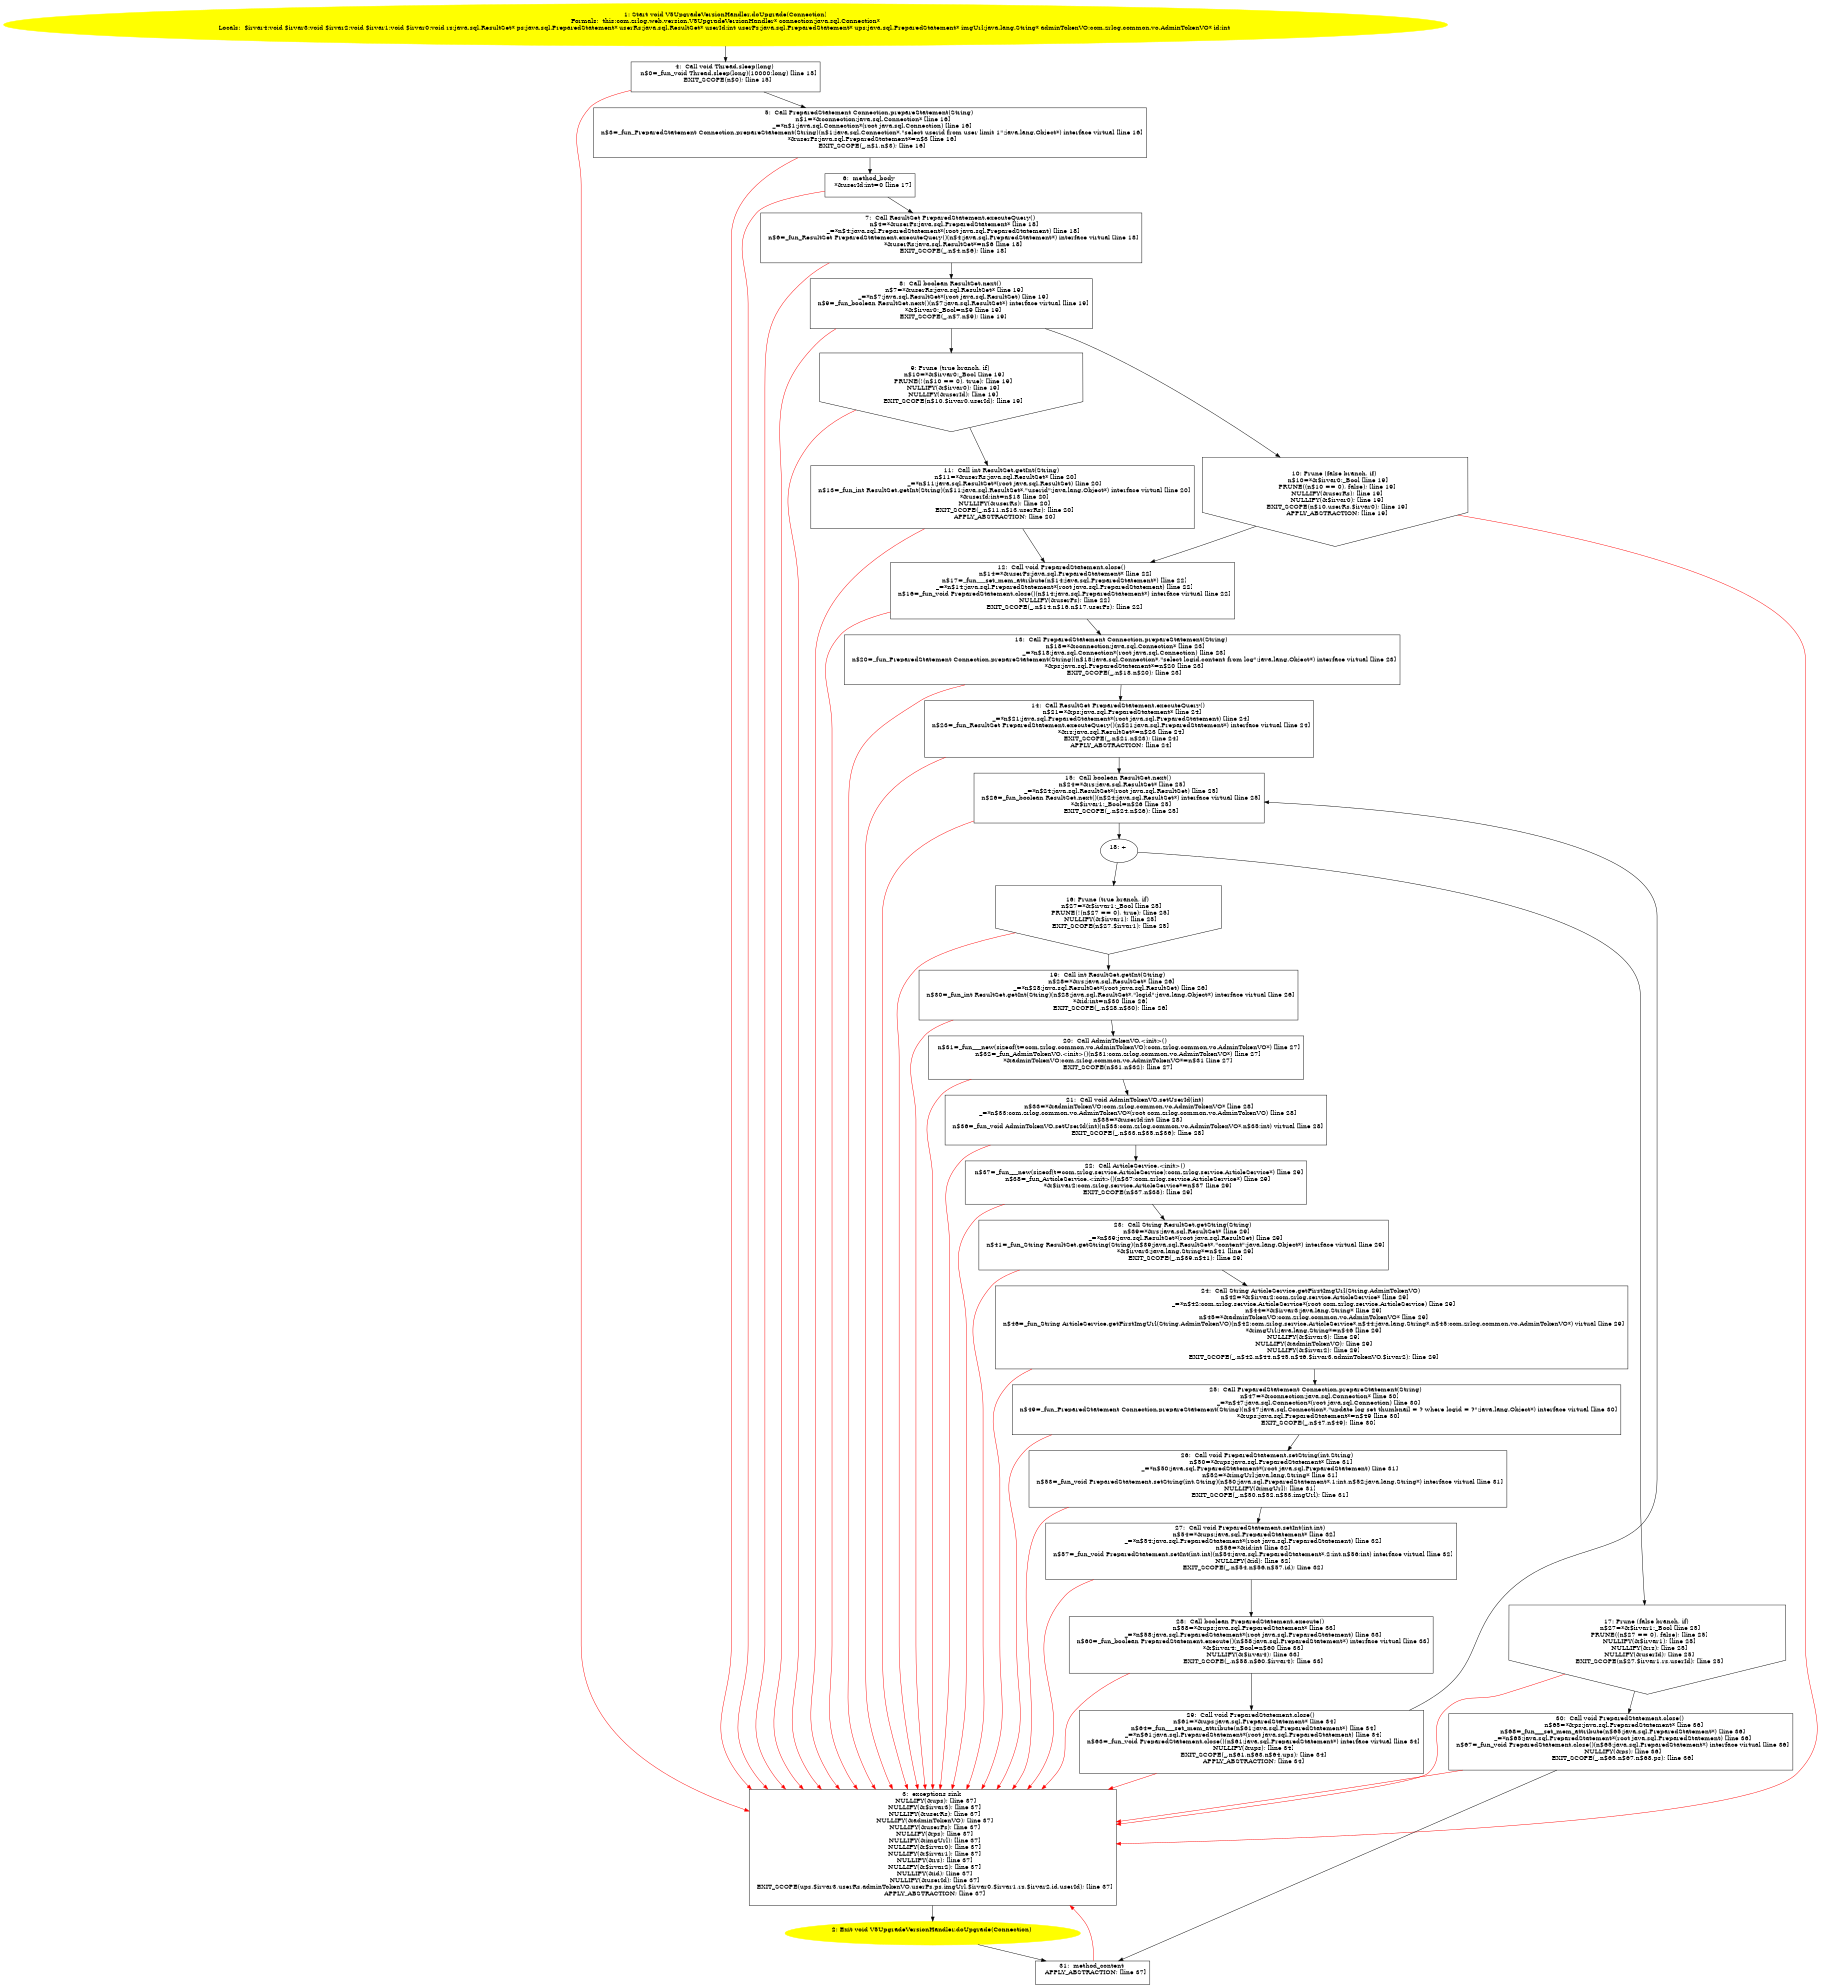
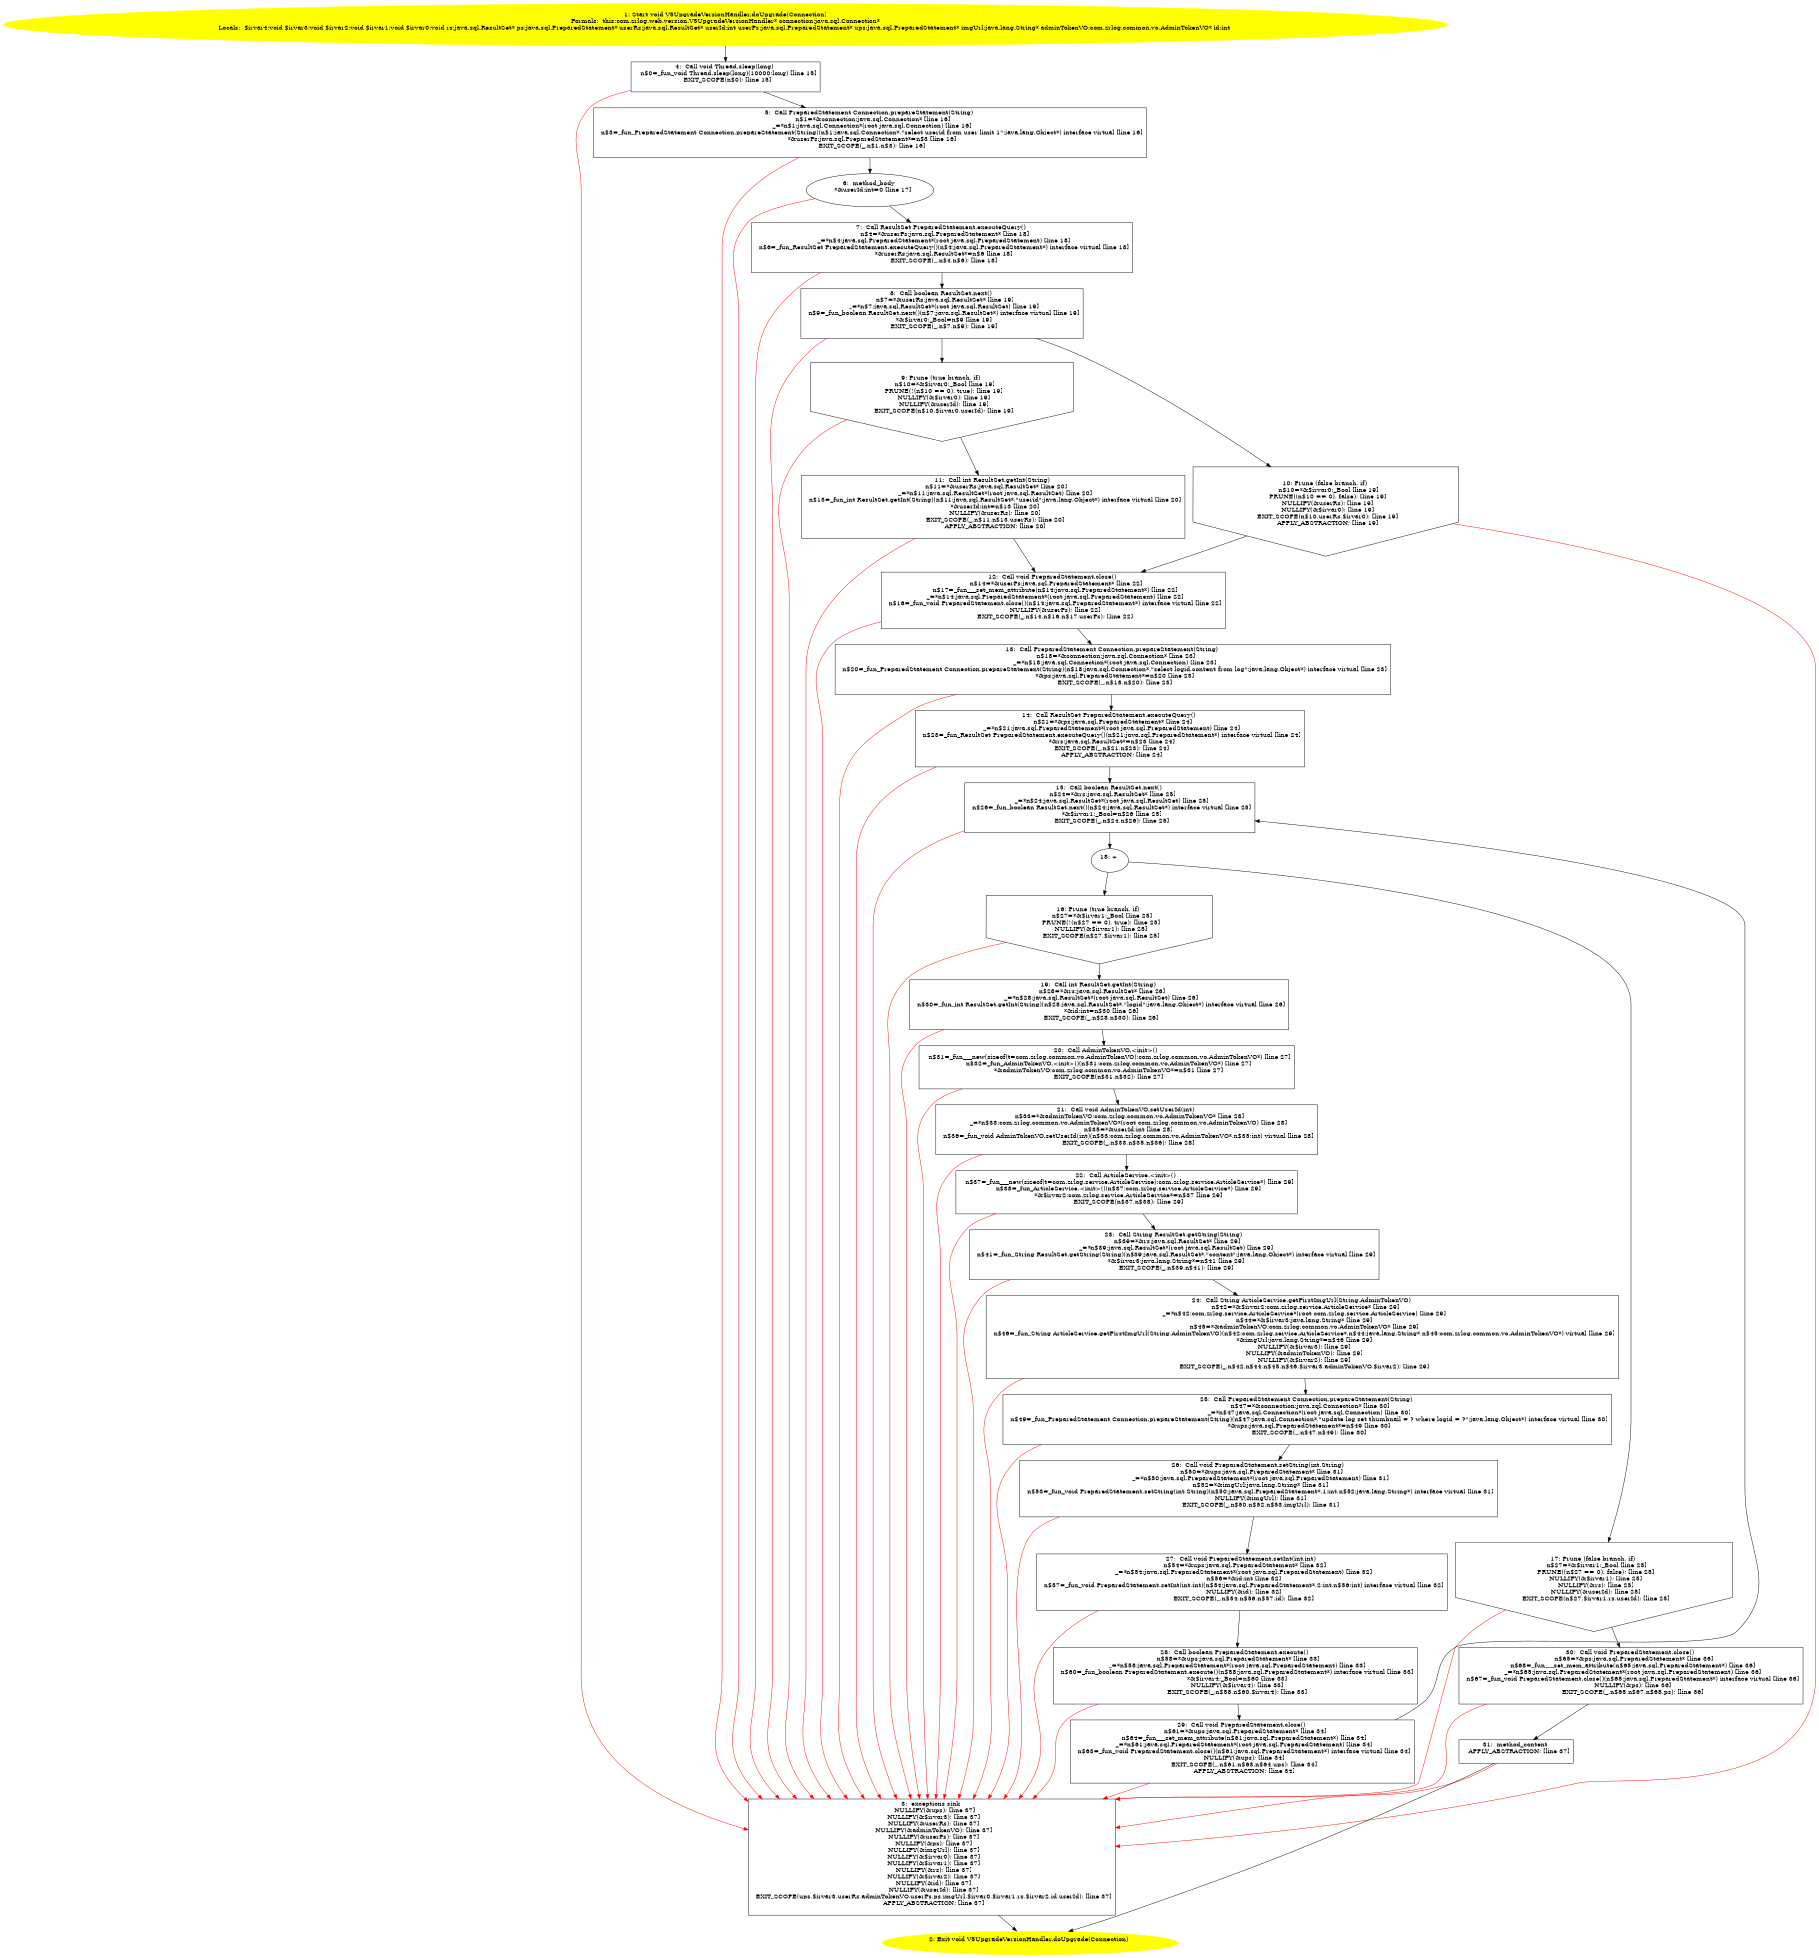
node "6:  method_body *&userId:int=0 [line 17]": shape box -> ellipse
edge "2: Exit void V5UpgradeVersionHandler.doUpgrade(Connection)" -> "31:  method_content APPLY_ABSTRACTION; [line 37]": reversed
